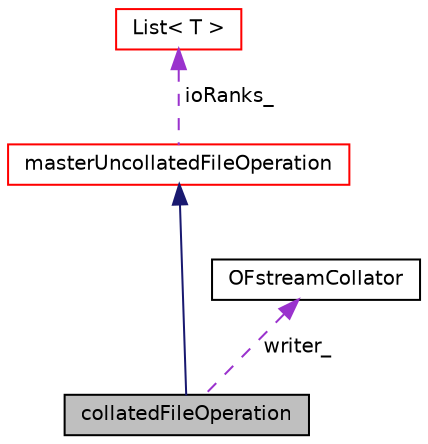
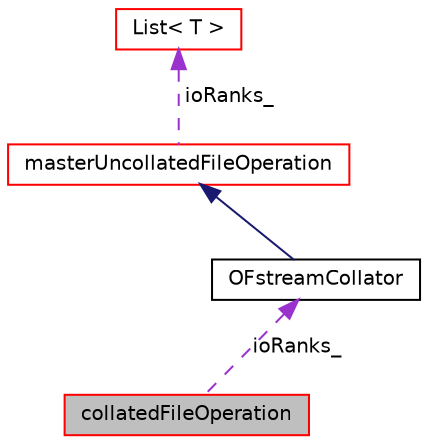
edge "collatedFileOperation" -> "masterUncollatedFileOperation": now "OFstreamCollator" -> "masterUncollatedFileOperation"
edge "collatedFileOperation" -> "OFstreamCollator": label " writer_" -> " ioRanks_"
node "collatedFileOperation": color black -> red
